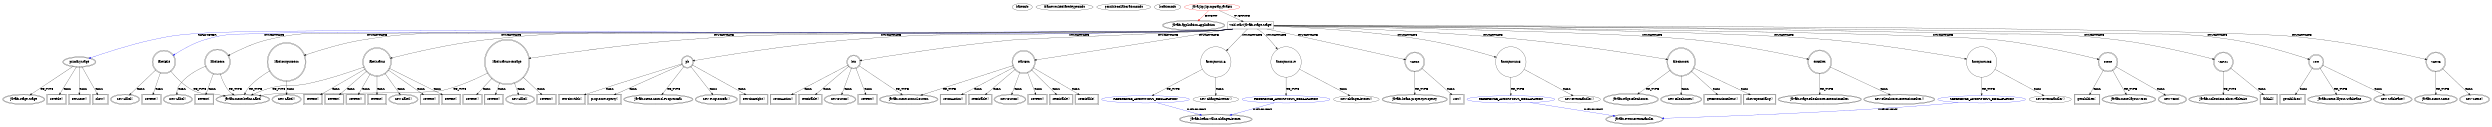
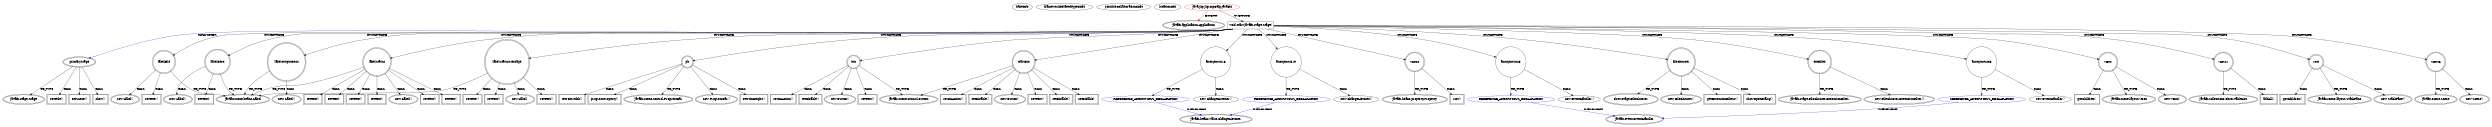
edge "void start(javafx.stage.Stage)" -> "labelFile": color blue -> black
node "scene": label "scene" -> "vBox"
node "javafx.stage.FileChooser": label "javafx.stage.FileChooser" -> "show.stage.FileChooser"
